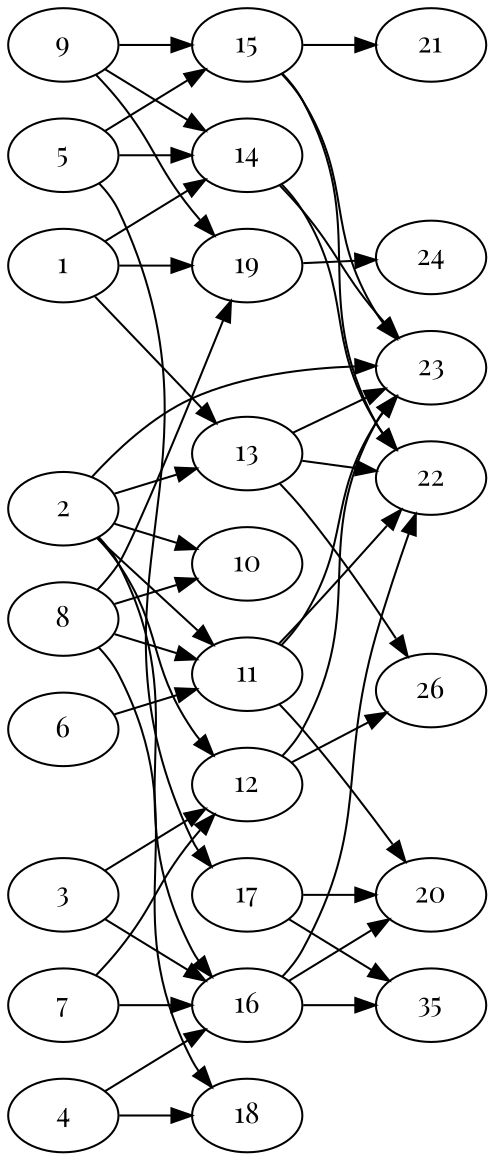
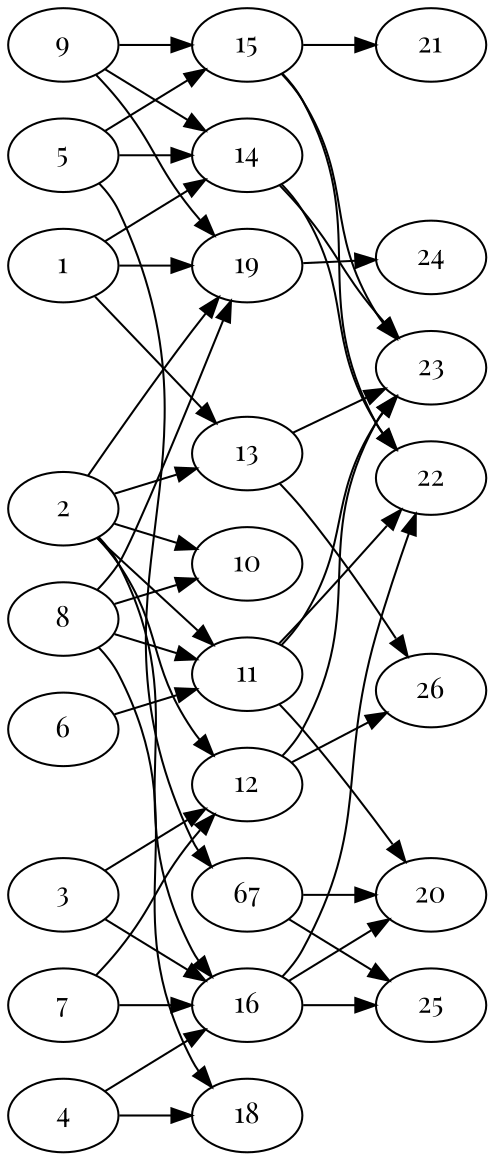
edge "2" -> "23": now "2" -> "19"
edge "13" -> "22": removed
node "17": label "17" -> "67"
node "35": label "35" -> "25"
